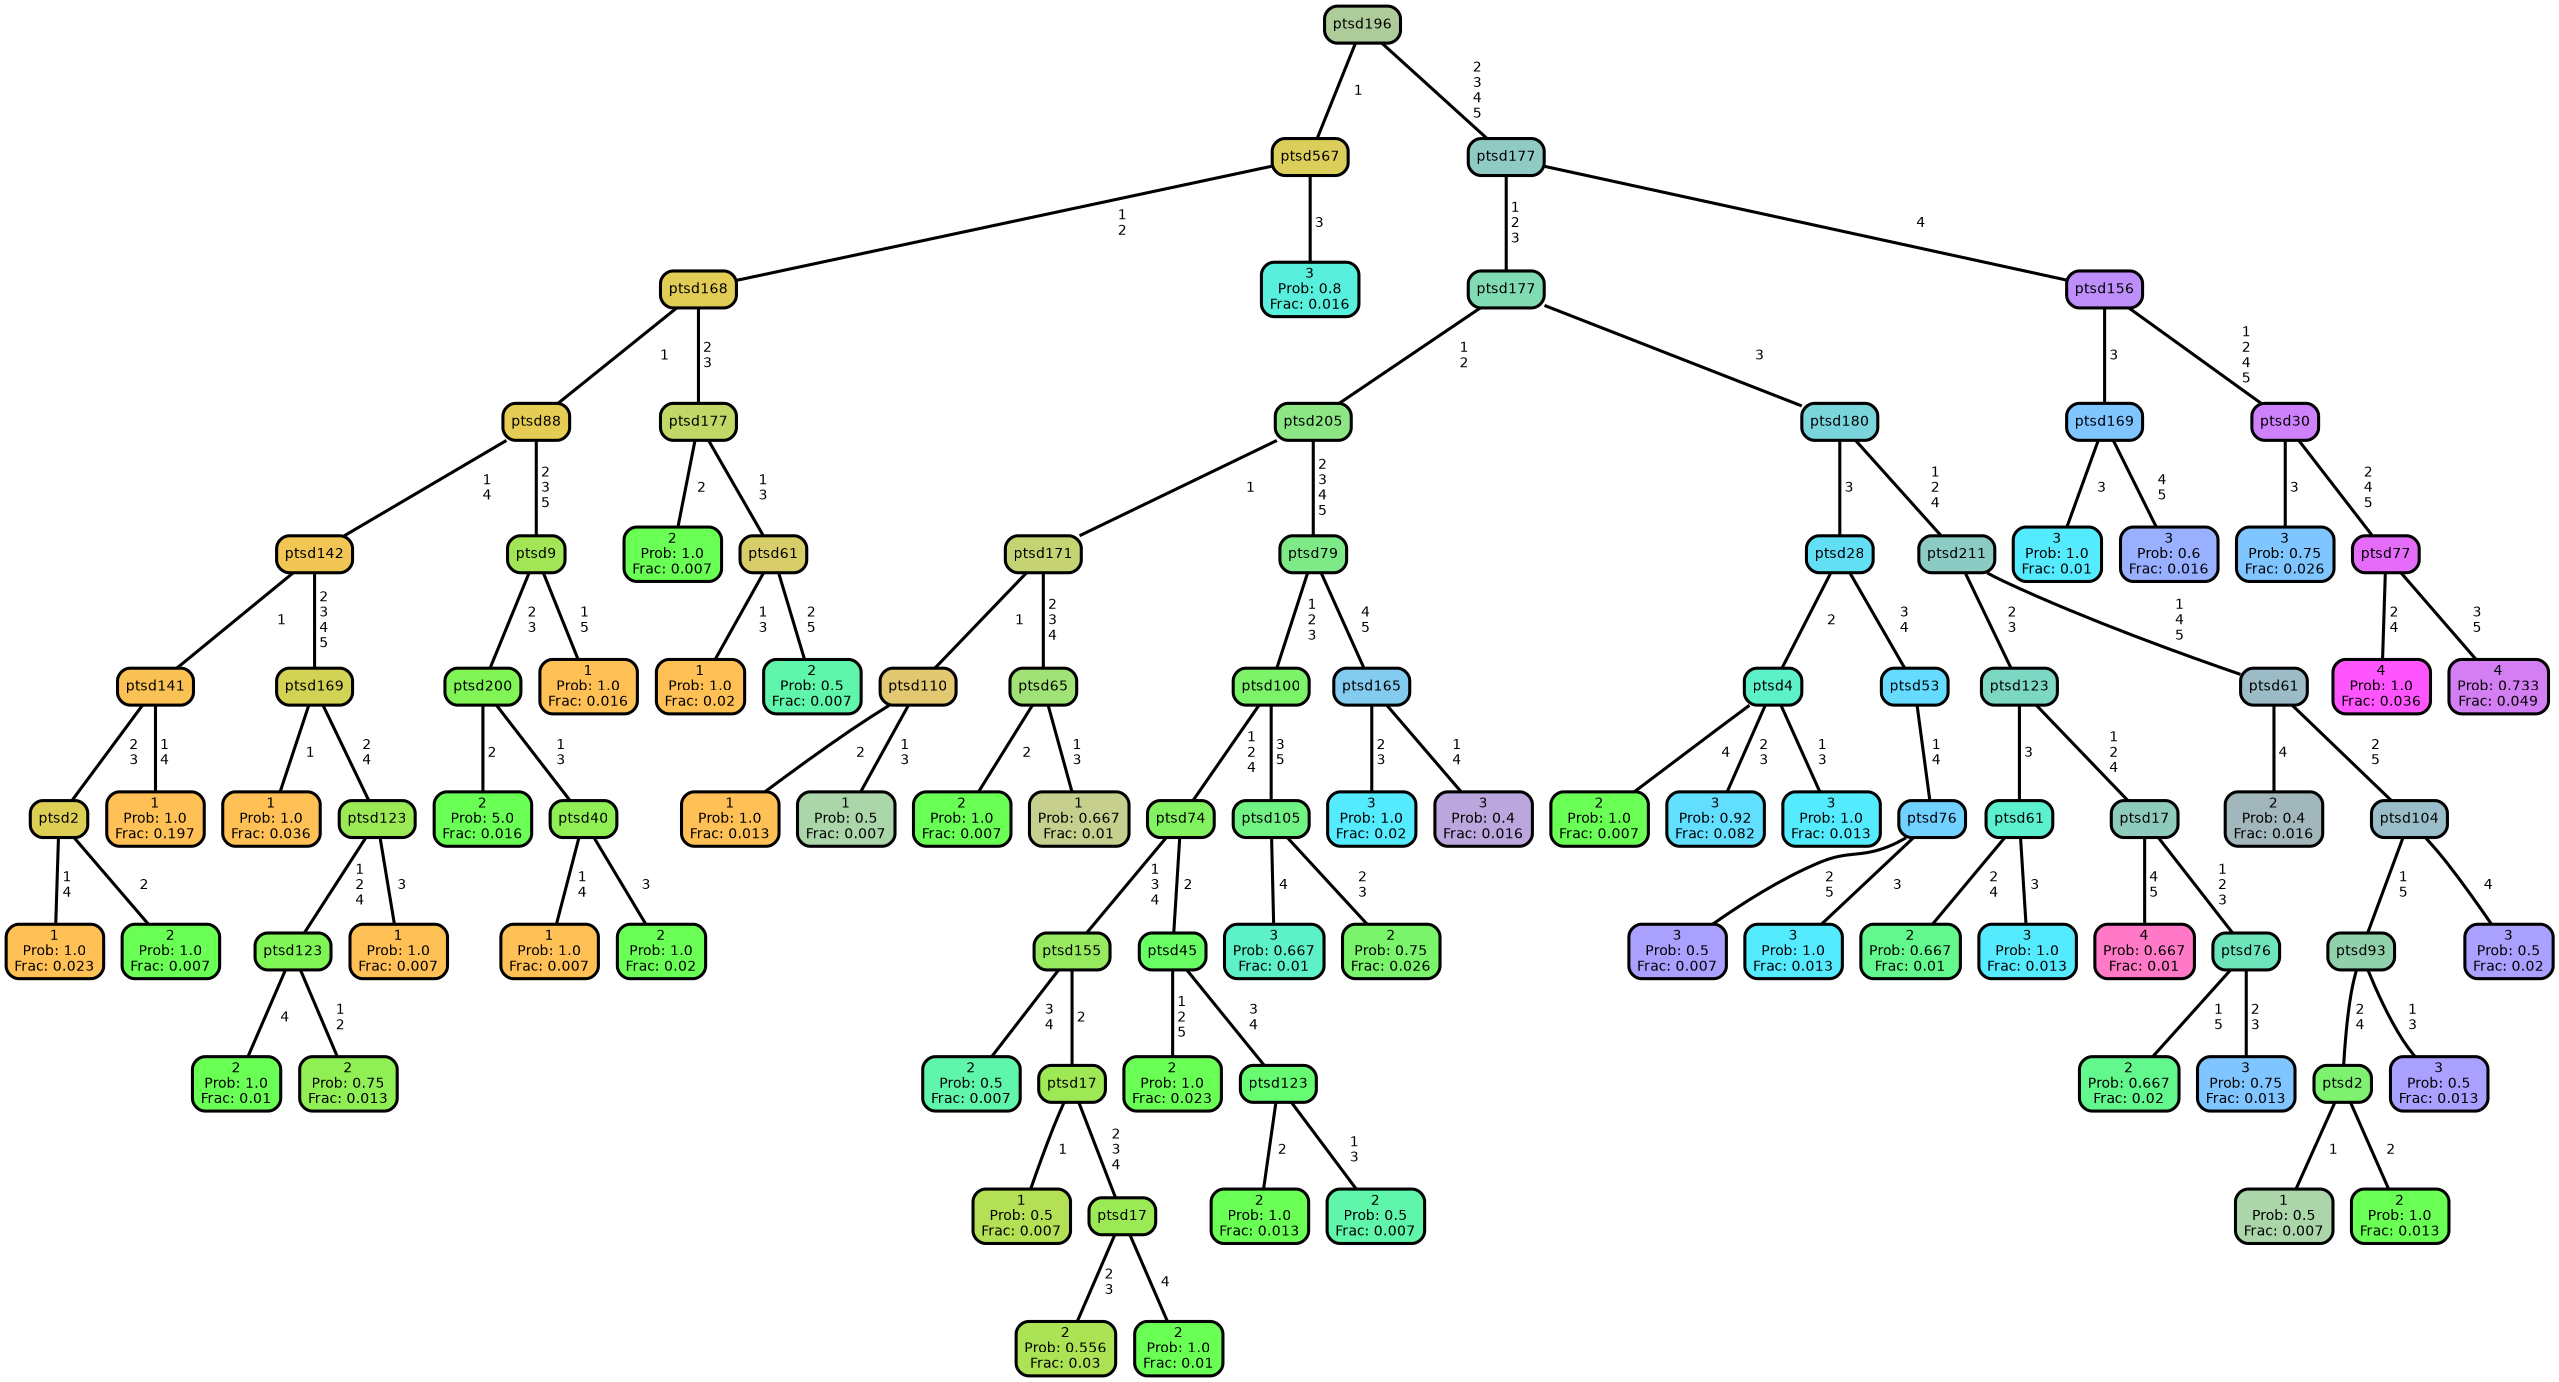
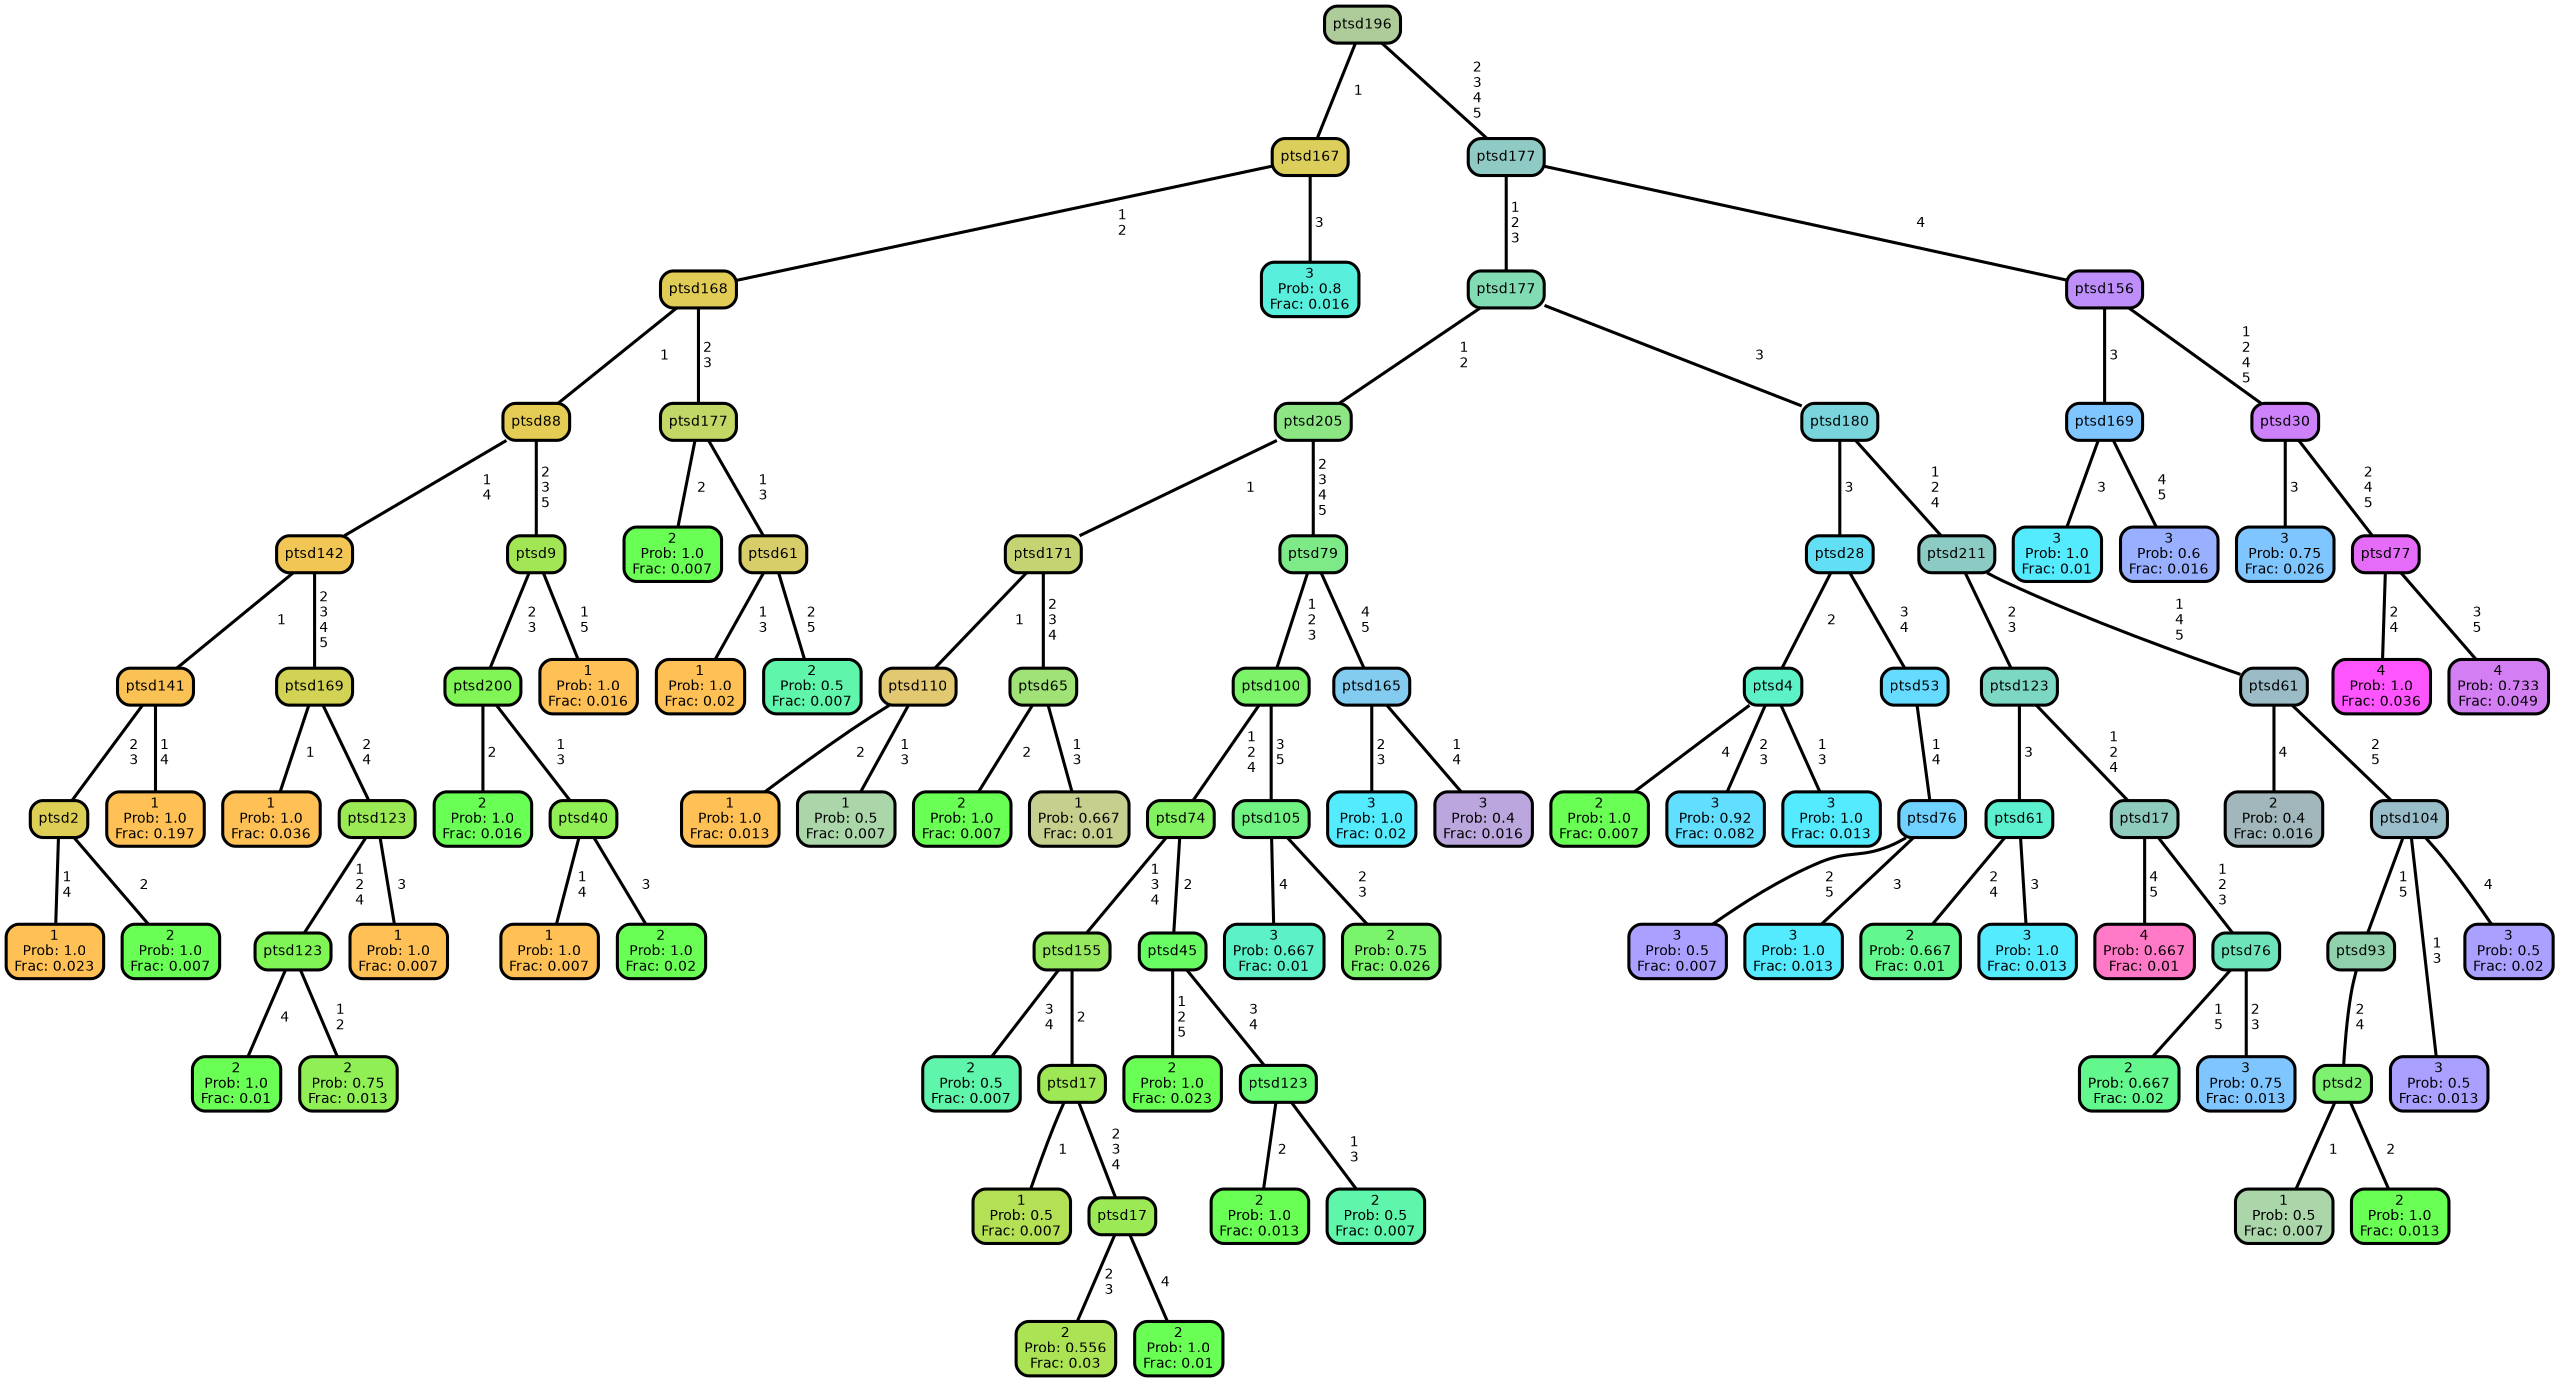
node "ptsd567": label "ptsd567" -> "ptsd167"
node "2 Prob: 5.0 Frac: 0.016": label "2 Prob: 5.0 Frac: 0.016" -> "2 Prob: 1.0 Frac: 0.016"
edge "ptsd93" -- "3 Prob: 0.5 Frac: 0.013": now "ptsd104" -- "3 Prob: 0.5 Frac: 0.013"
